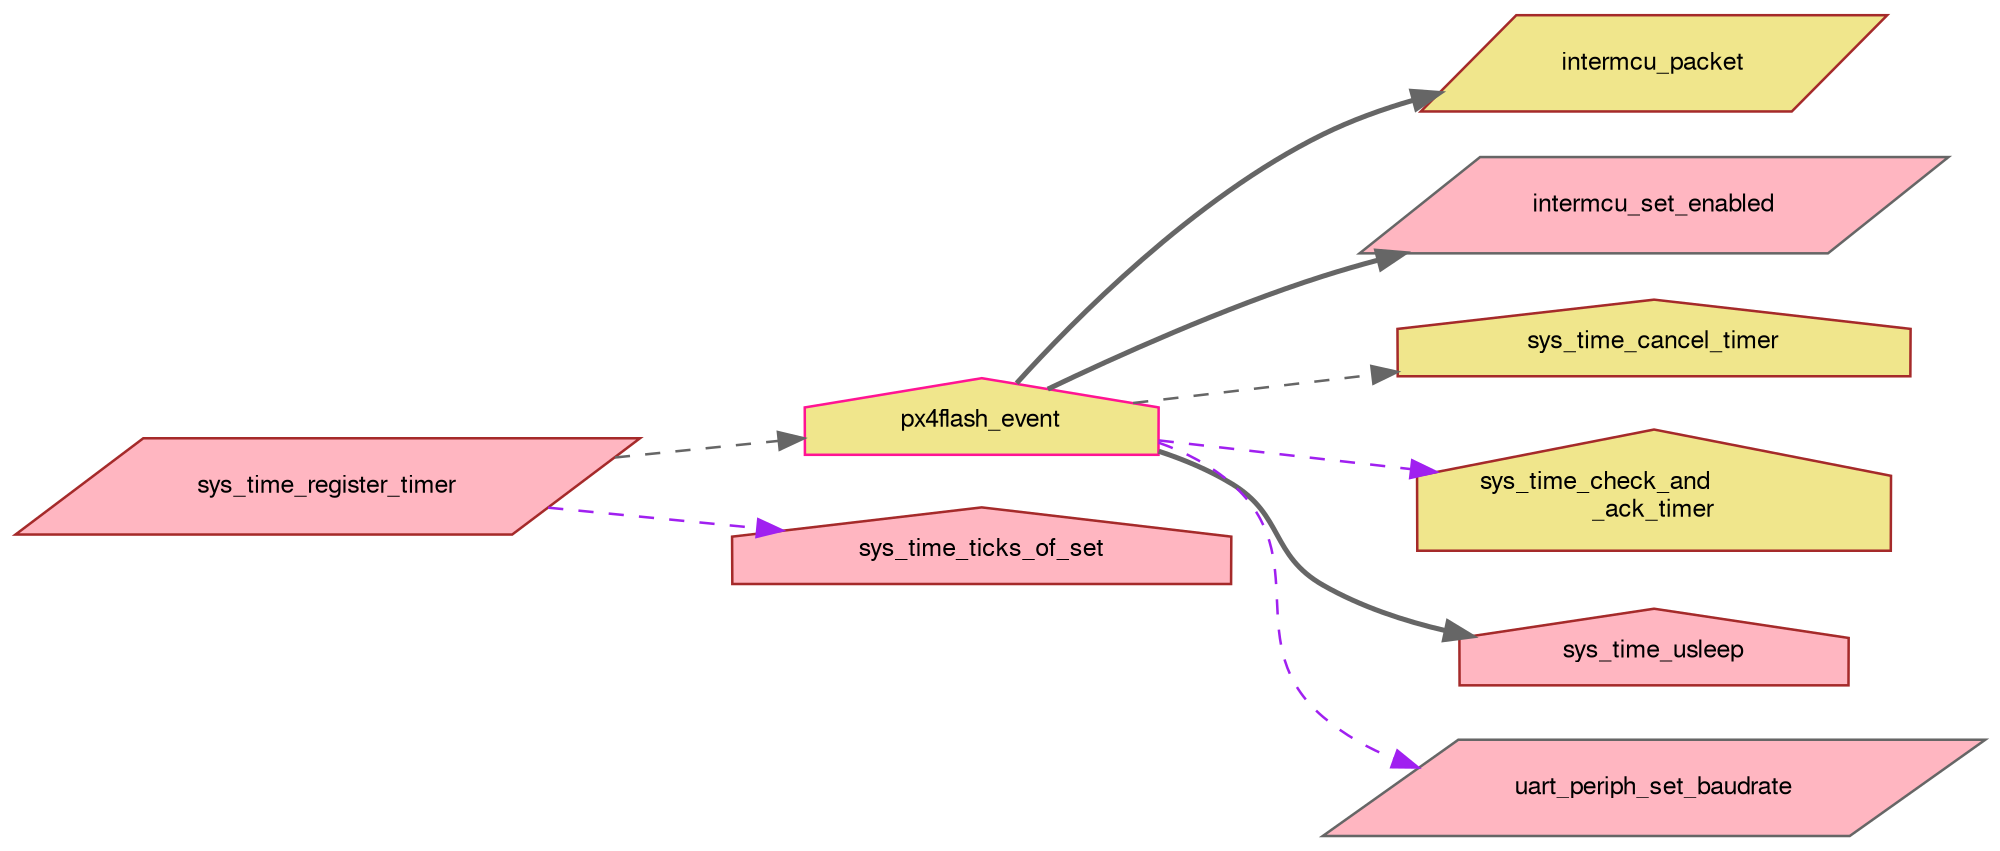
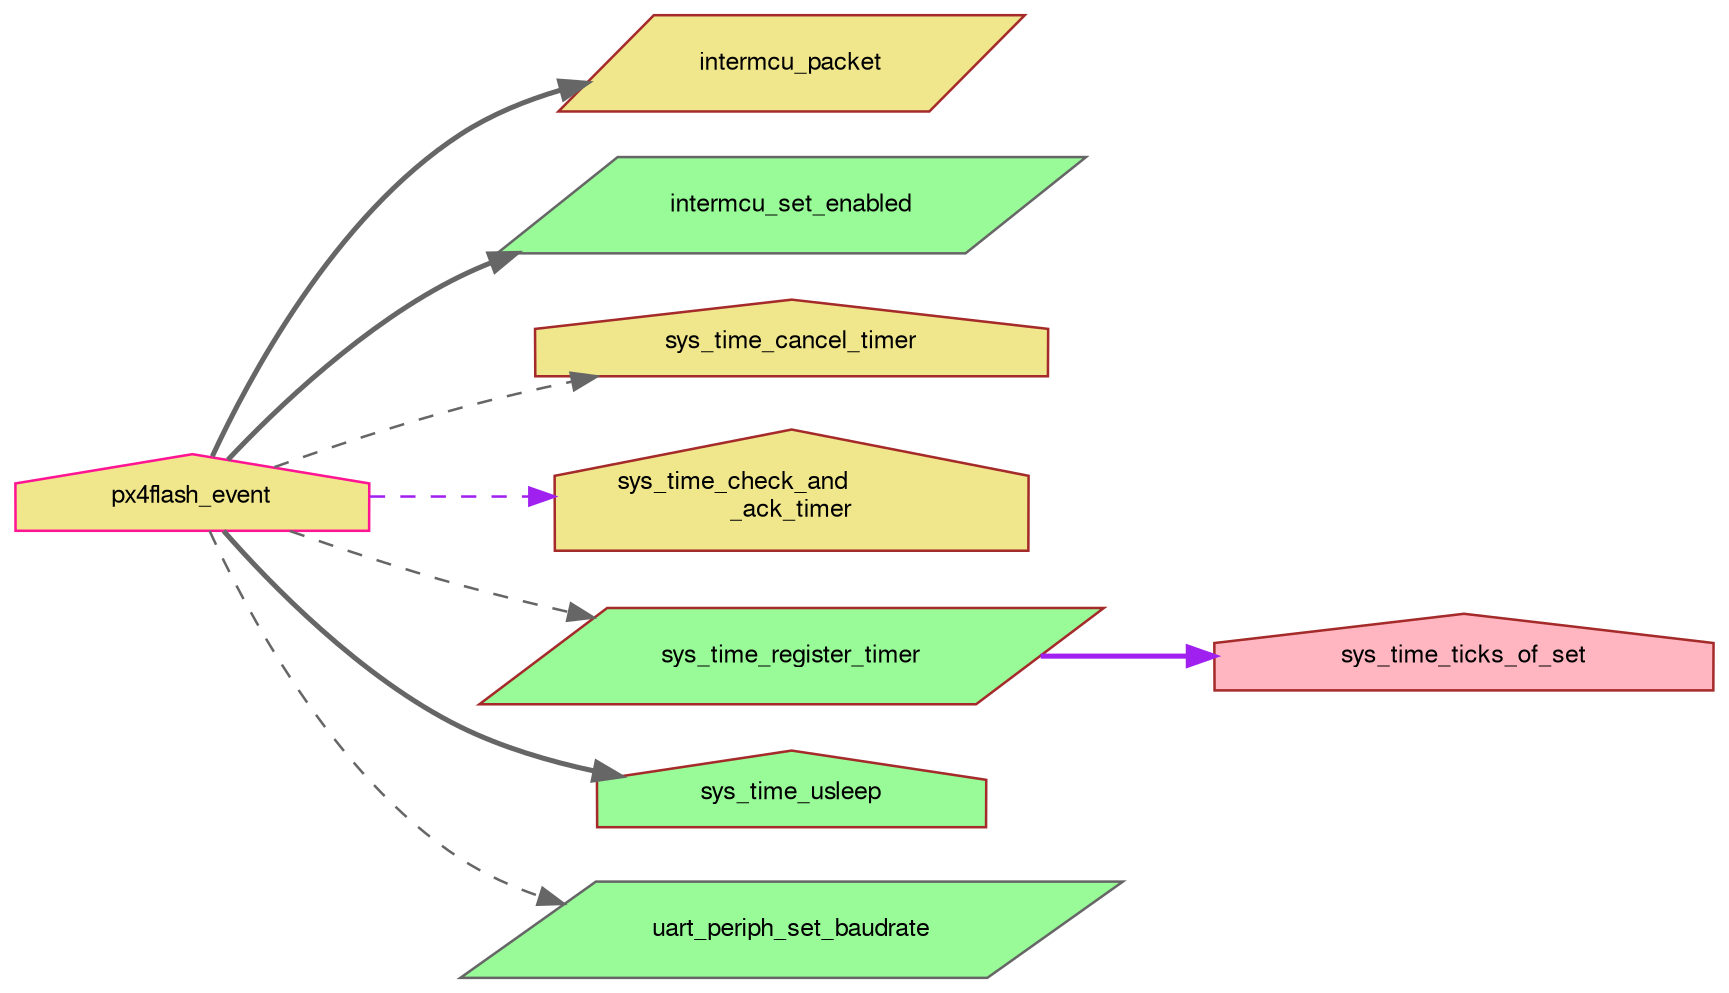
node "intermcu_set_enabled": fillcolor lightpink -> palegreen
edge "sys_time_register_timer" -> "px4flash_event": reversed
node "sys_time_register_timer": fillcolor lightpink -> palegreen
edge "sys_time_register_timer" -> "sys_time_ticks_of_set": style dashed -> bold
edge "px4flash_event" -> "uart_periph_set_baudrate": color purple -> gray40
node "sys_time_usleep": fillcolor lightpink -> palegreen
node "uart_periph_set_baudrate": fillcolor lightpink -> palegreen
